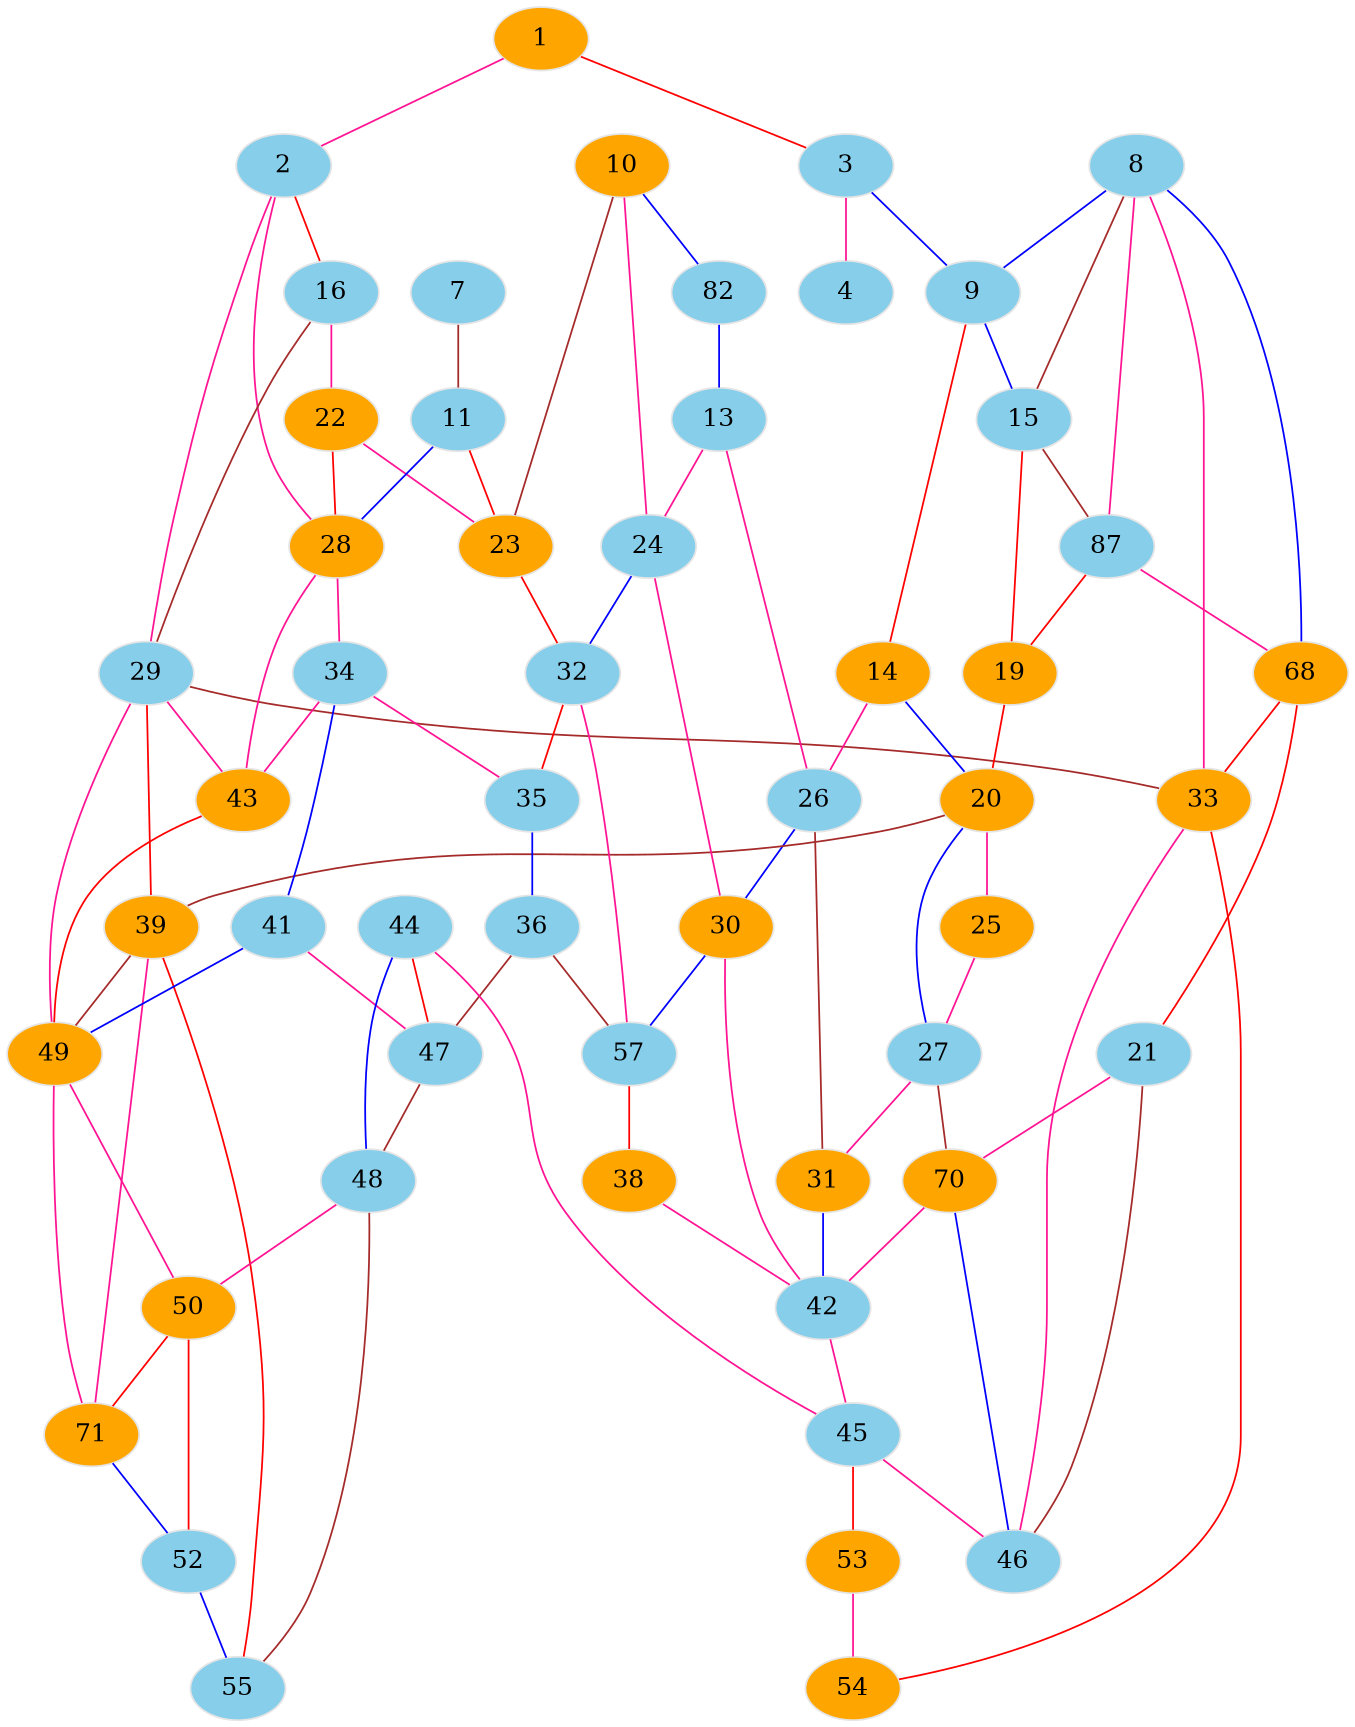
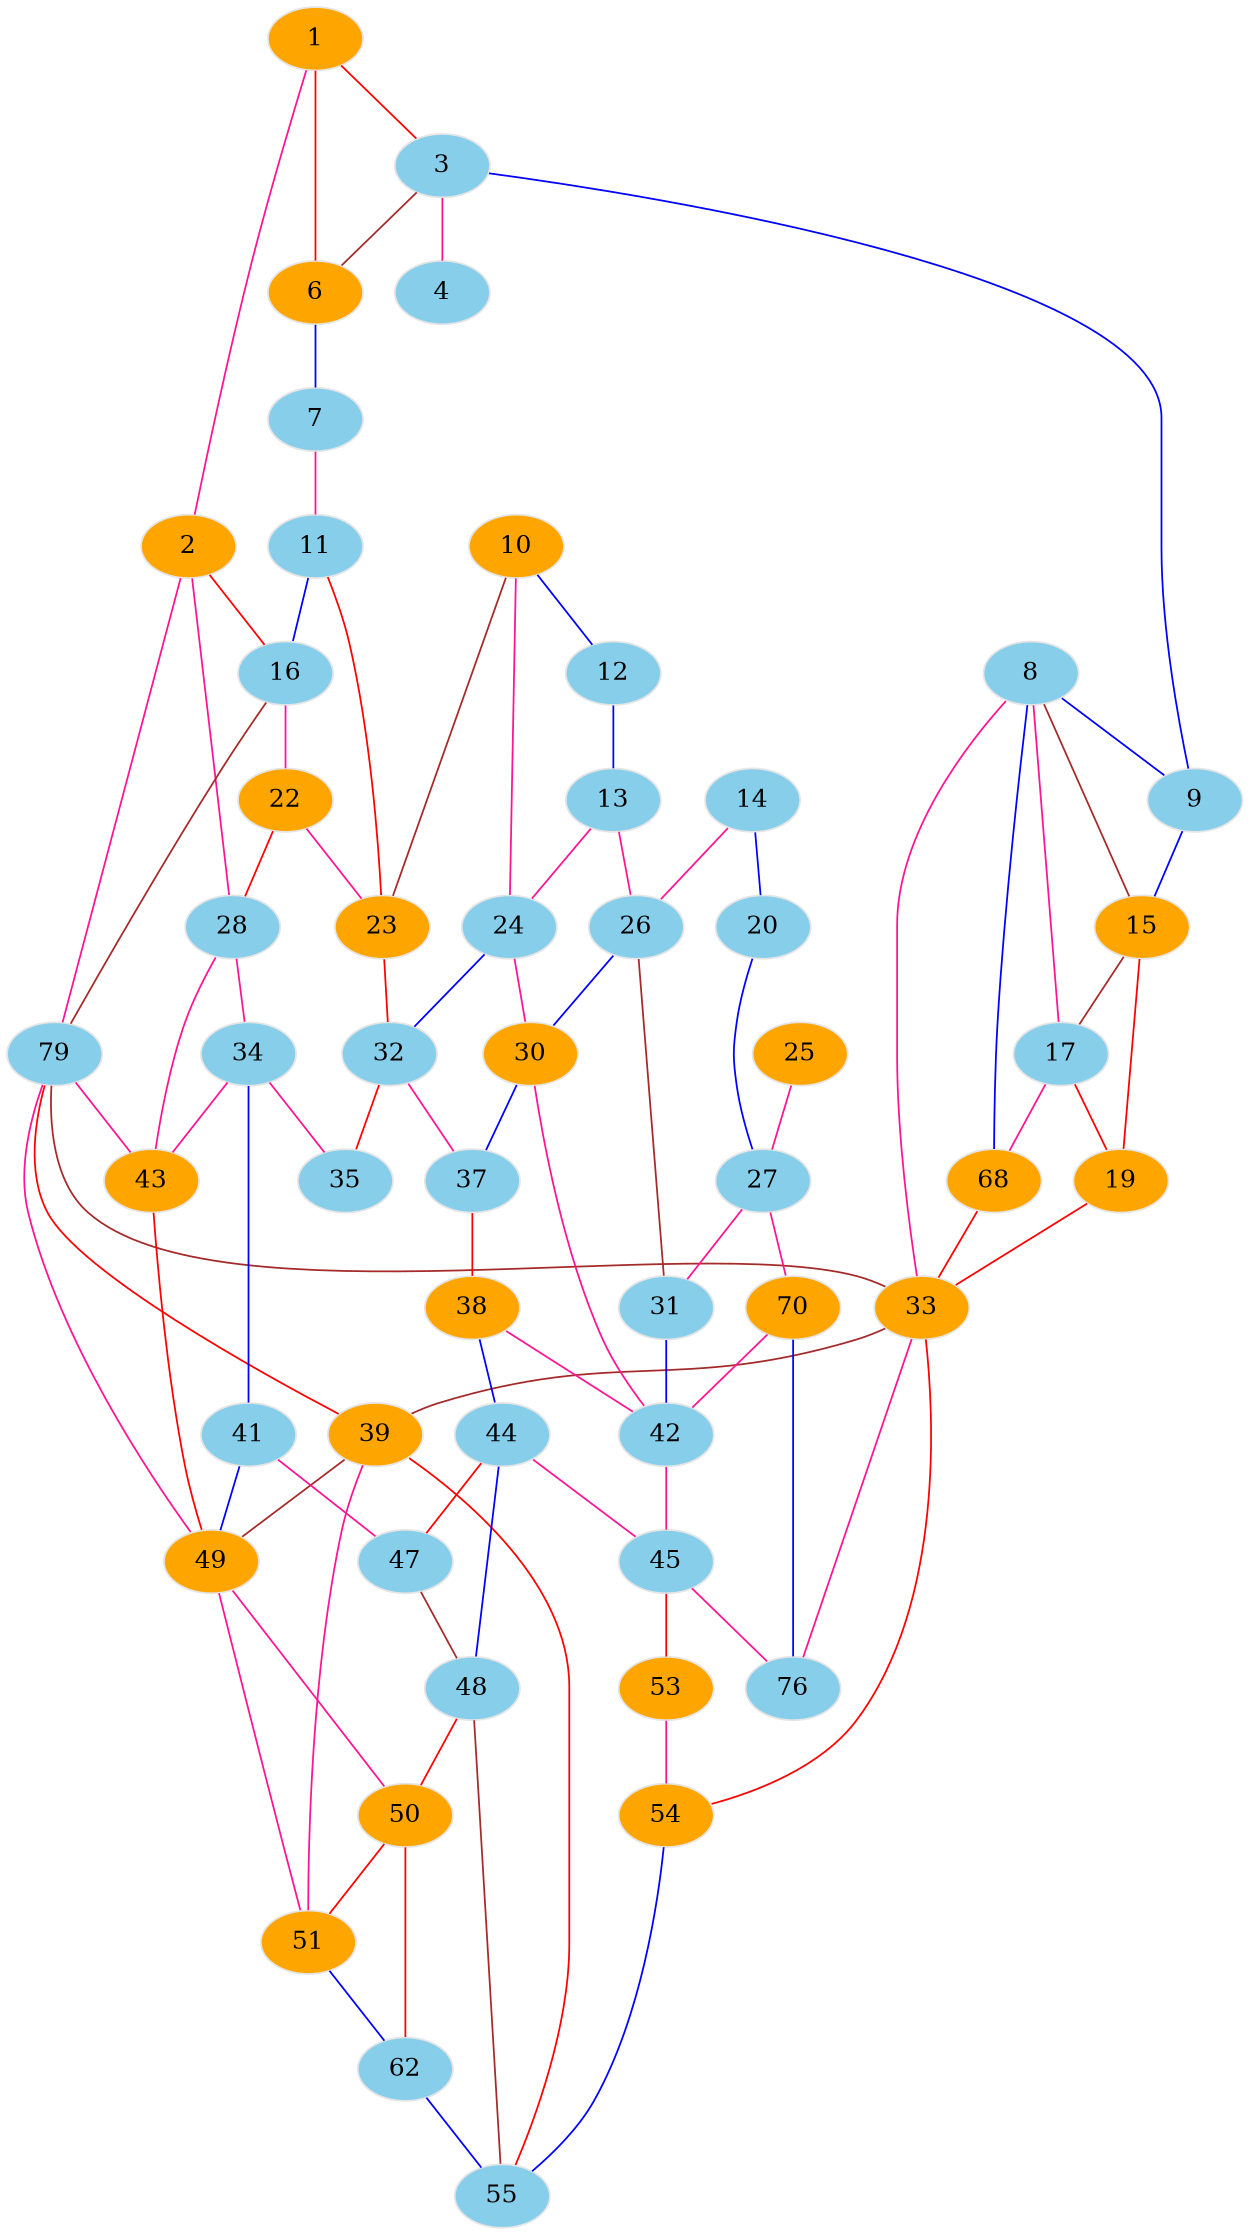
node "2": fillcolor skyblue -> orange
node "6": added
node "82": label "82" -> "12"
edge "7" -- "11": color brown -> deeppink
node "15": fillcolor skyblue -> orange
edge "11" -- "28": now "11" -- "16"
edge "9" -- "14": removed
node "28": fillcolor orange -> skyblue
node "87": label "87" -> "17"
node "29": label "29" -> "79"
node "14": fillcolor orange -> skyblue
edge "19" -- "20": now "19" -- "33"
node "20": fillcolor orange -> skyblue
edge "20" -- "39": now "33" -- "39"
edge "20" -- "25": removed
node "36": removed
node "57": label "57" -> "37"
node "21": removed
edge "27" -- "70": color brown -> deeppink
node "31": fillcolor orange -> skyblue
edge "48" -- "50": color deeppink -> red
edge "38" -- "44": added
node "71": label "71" -> "51"
node "52": label "52" -> "62"
node "46": label "46" -> "76"
edge "54" -- "55": added
